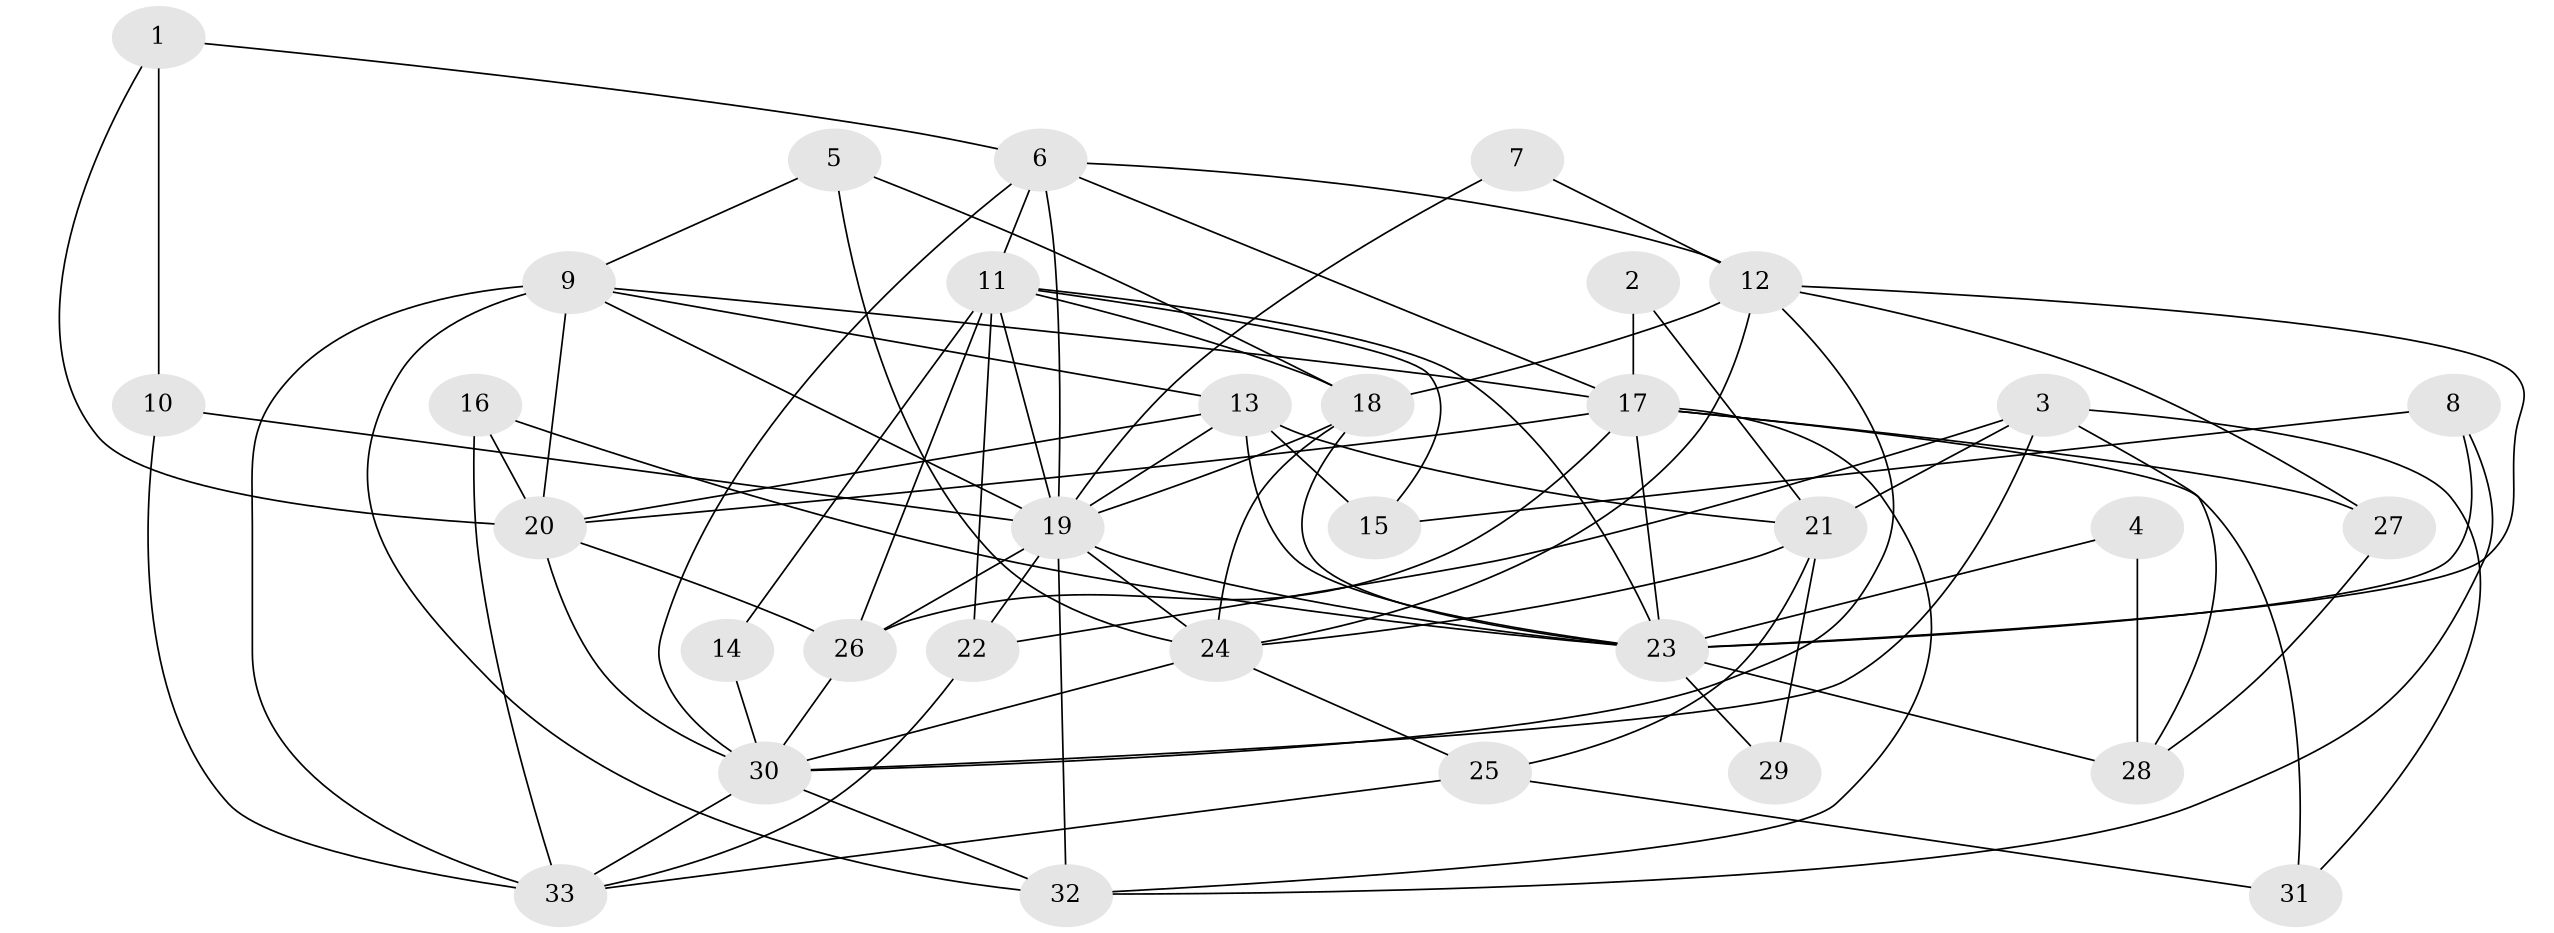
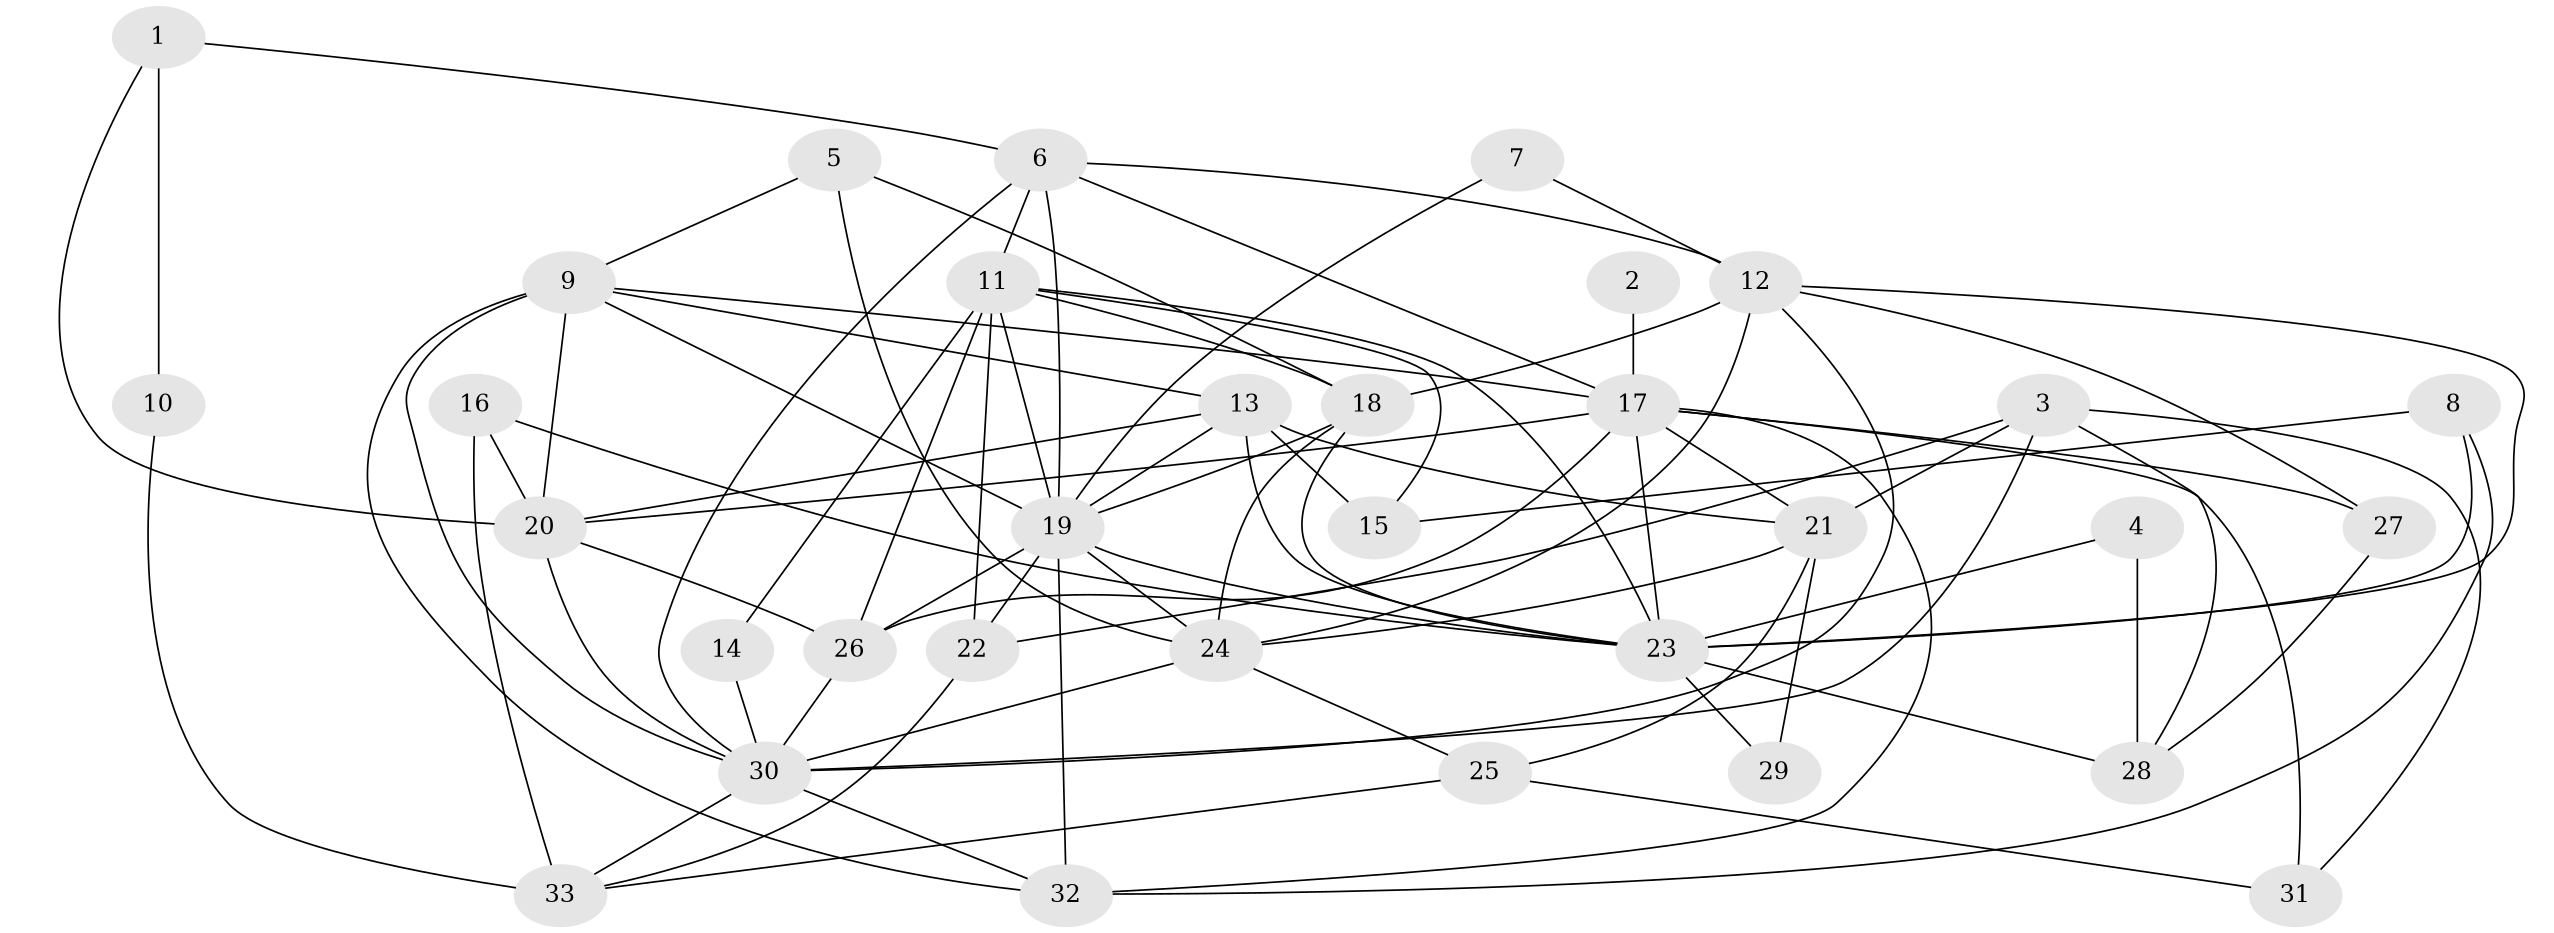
edge "2" -- "21": now "17" -- "21"
edge "10" -- "19": removed
edge "9" -- "33": now "9" -- "30"
